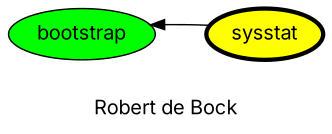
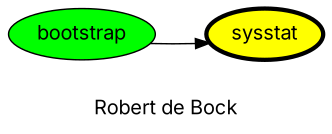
edge "sysstat" -> "bootstrap": reversed
